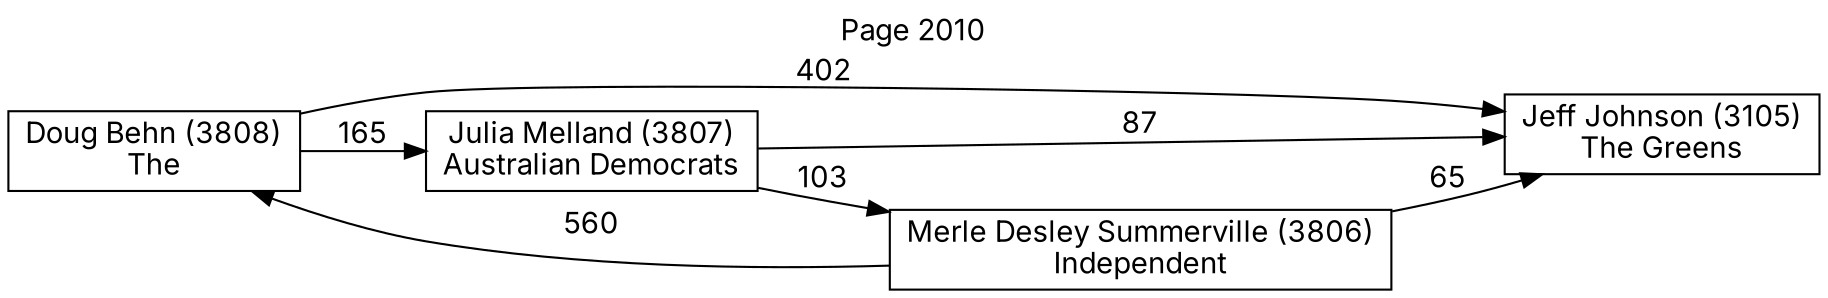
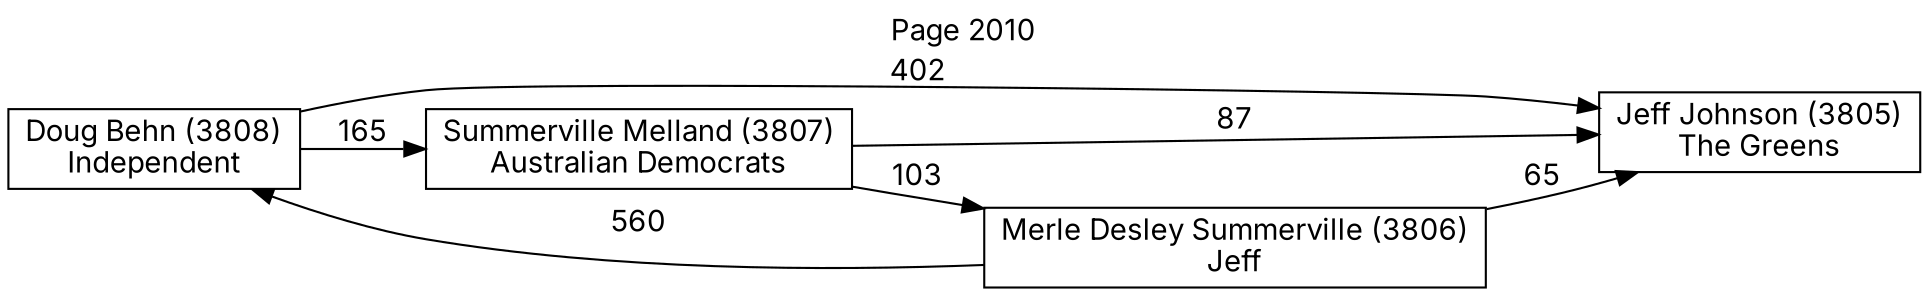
node "Jeff Johnson (3105) The Greens": label "Jeff Johnson (3105) The Greens" -> "Jeff Johnson (3805) The Greens"
node "Doug Behn (3808) The": label "Doug Behn (3808) The" -> "Doug Behn (3808) Independent"
node "Julia Melland (3807) Australian Democrats": label "Julia Melland (3807) Australian Democrats" -> "Summerville Melland (3807) Australian Democrats"
node "Merle Desley Summerville (3806) Independent": label "Merle Desley Summerville (3806) Independent" -> "Merle Desley Summerville (3806) Jeff"
